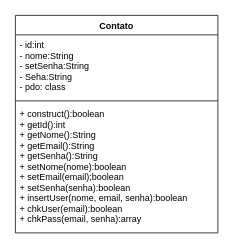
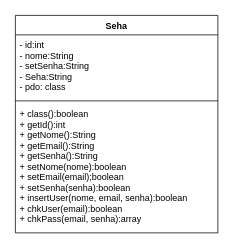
node "Contato": label "Contato" -> "Seha"
node "+ construct():boolean + getId():int + getNome():String + getEmail():String + getSenha():String + setNome(nome):boolean + setEmail(email);boolean + setSenha(senha):boolean + insertUser(nome, email, senha):boolean + chkUser(email):boolean + chkPass(email, senha):array": label "+ construct():boolean + getId():int + getNome():String + getEmail():String + getSenha():String + setNome(nome):boolean + setEmail(email);boolean + setSenha(senha):boolean + insertUser(nome, email, senha):boolean + chkUser(email):boolean + chkPass(email, senha):array" -> "+ class():boolean + getId():int + getNome():String + getEmail():String + getSenha():String + setNome(nome):boolean + setEmail(email);boolean + setSenha(senha):boolean + insertUser(nome, email, senha):boolean + chkUser(email):boolean + chkPass(email, senha):array"
